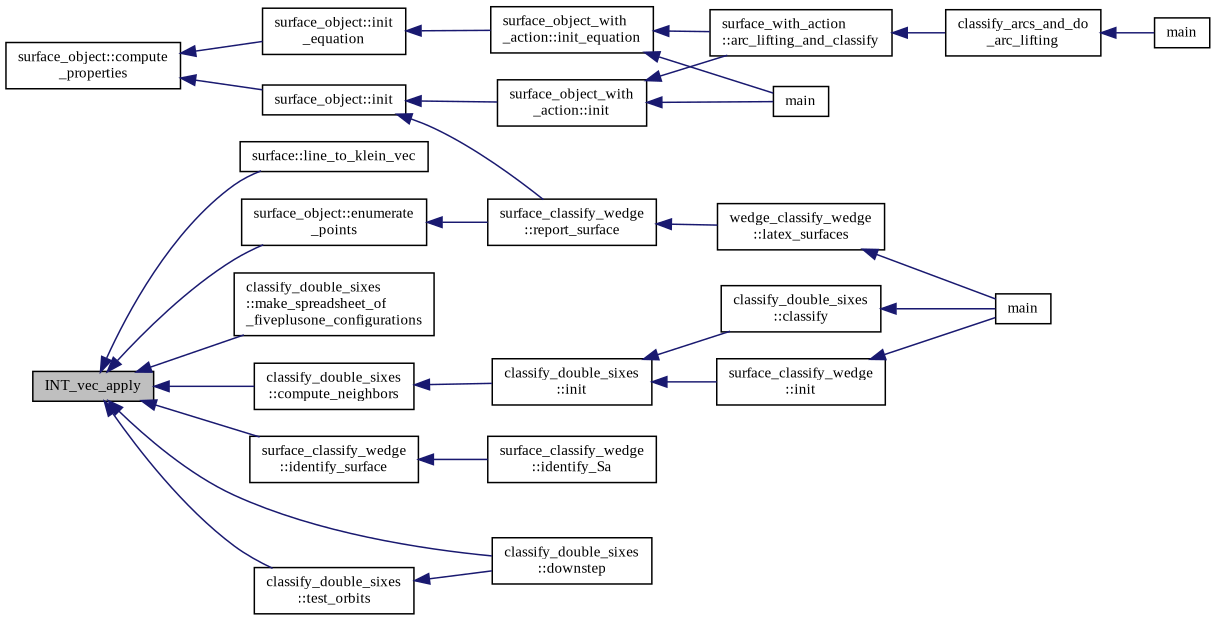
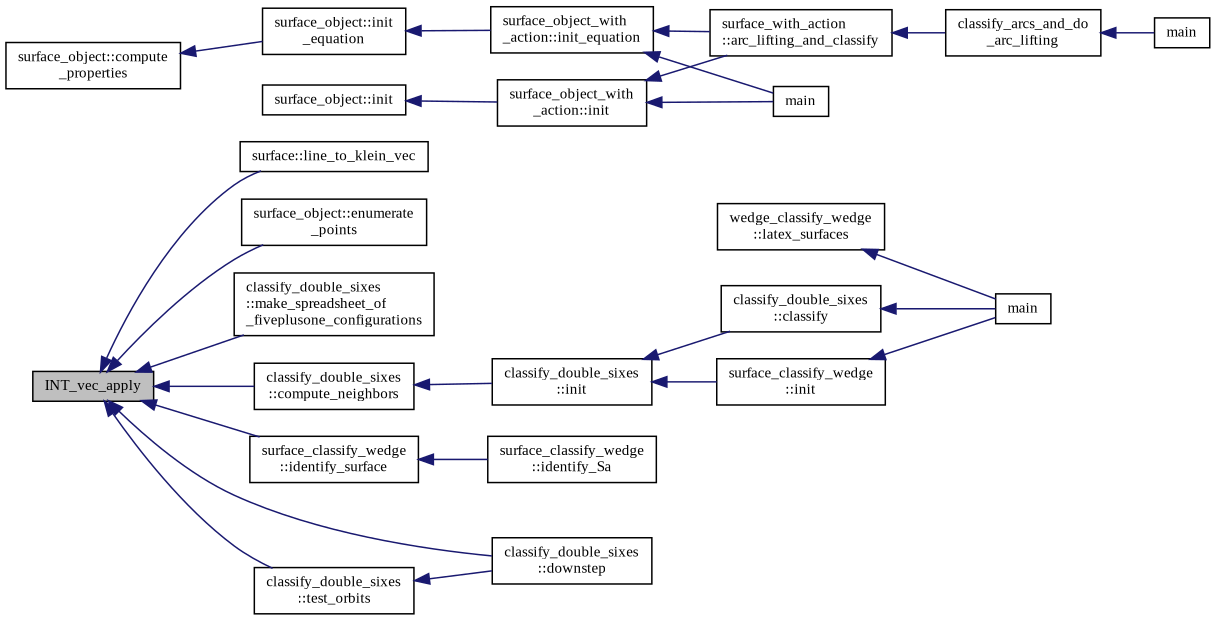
edge "surface_object::init" -> "surface_object::compute _properties": removed
node "surface_classify_wedge ::report_surface": removed
